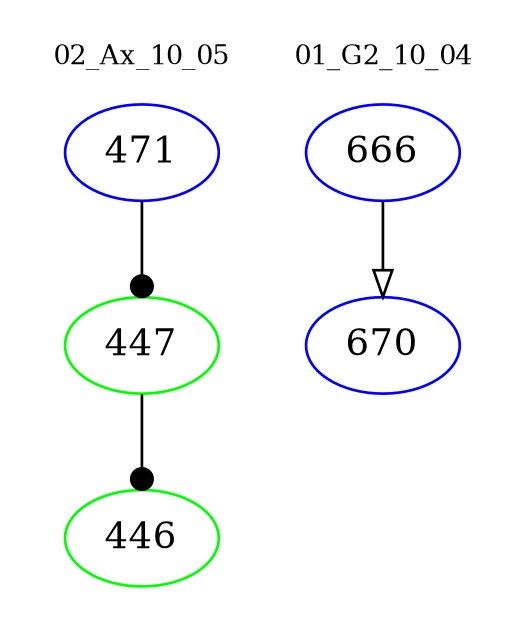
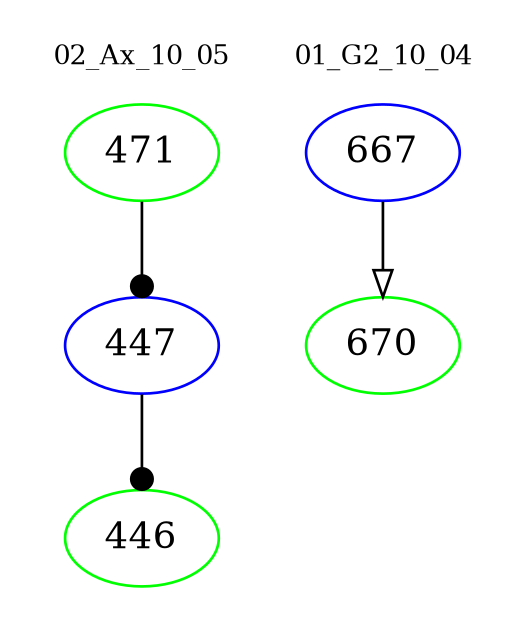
node "471": color blue -> green
node "666": label "666" -> "667"
node "447": color green -> blue
node "670": color blue -> green
